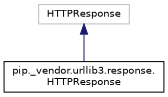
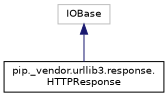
node "HTTPResponse": label "HTTPResponse" -> "IOBase"
